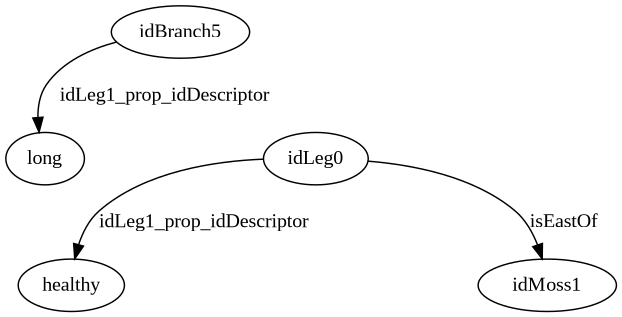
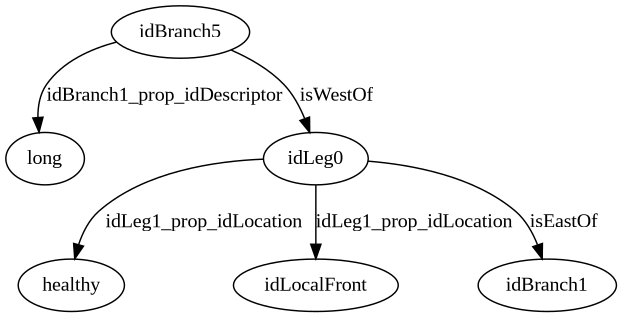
edge "idBranch5" -> "idLeg0": added, label "isWestOf"
edge "idBranch5" -> "long": label "idLeg1_prop_idDescriptor" -> "idBranch1_prop_idDescriptor"
edge "idLeg0" -> "healthy": label "idLeg1_prop_idDescriptor" -> "idLeg1_prop_idLocation"
node "idLocalFront": added
node "idMoss1": label "idMoss1" -> "idBranch1"
